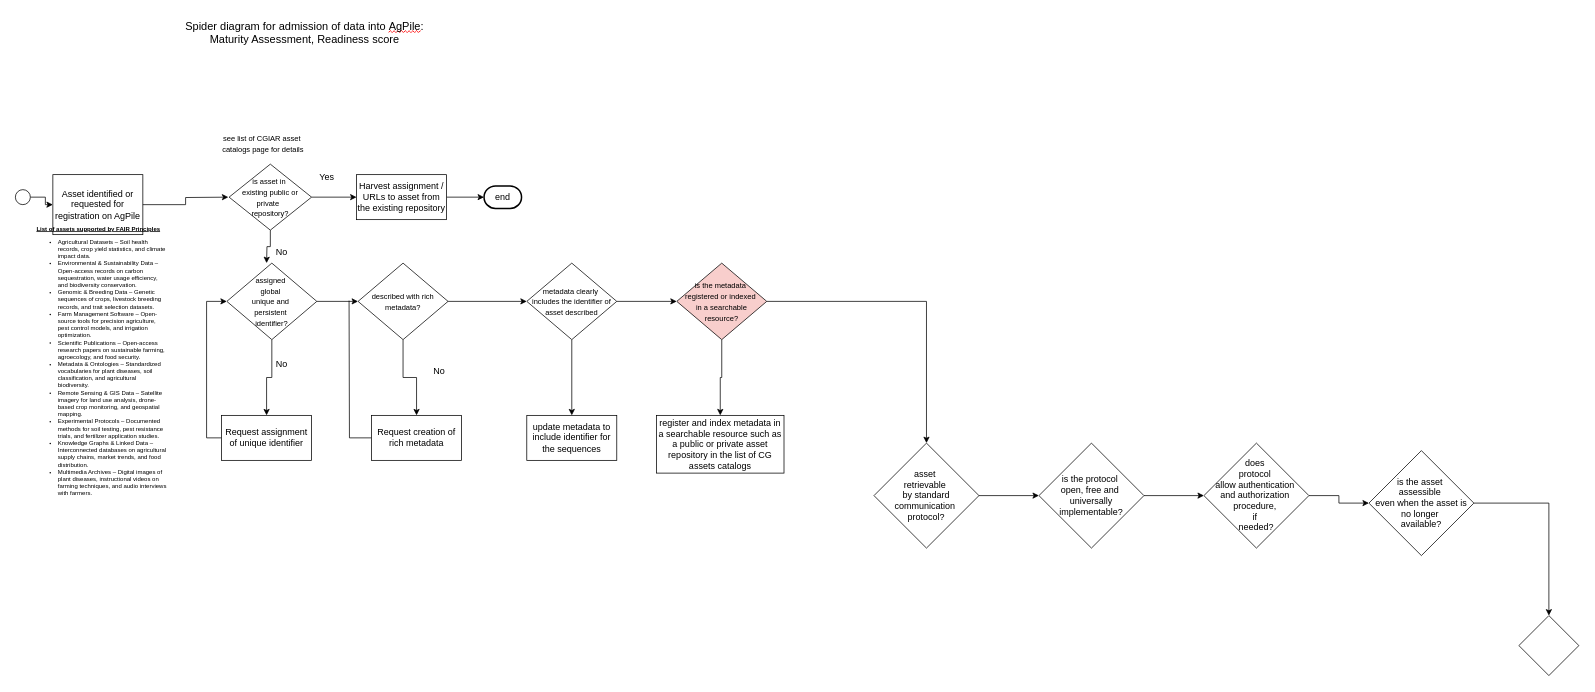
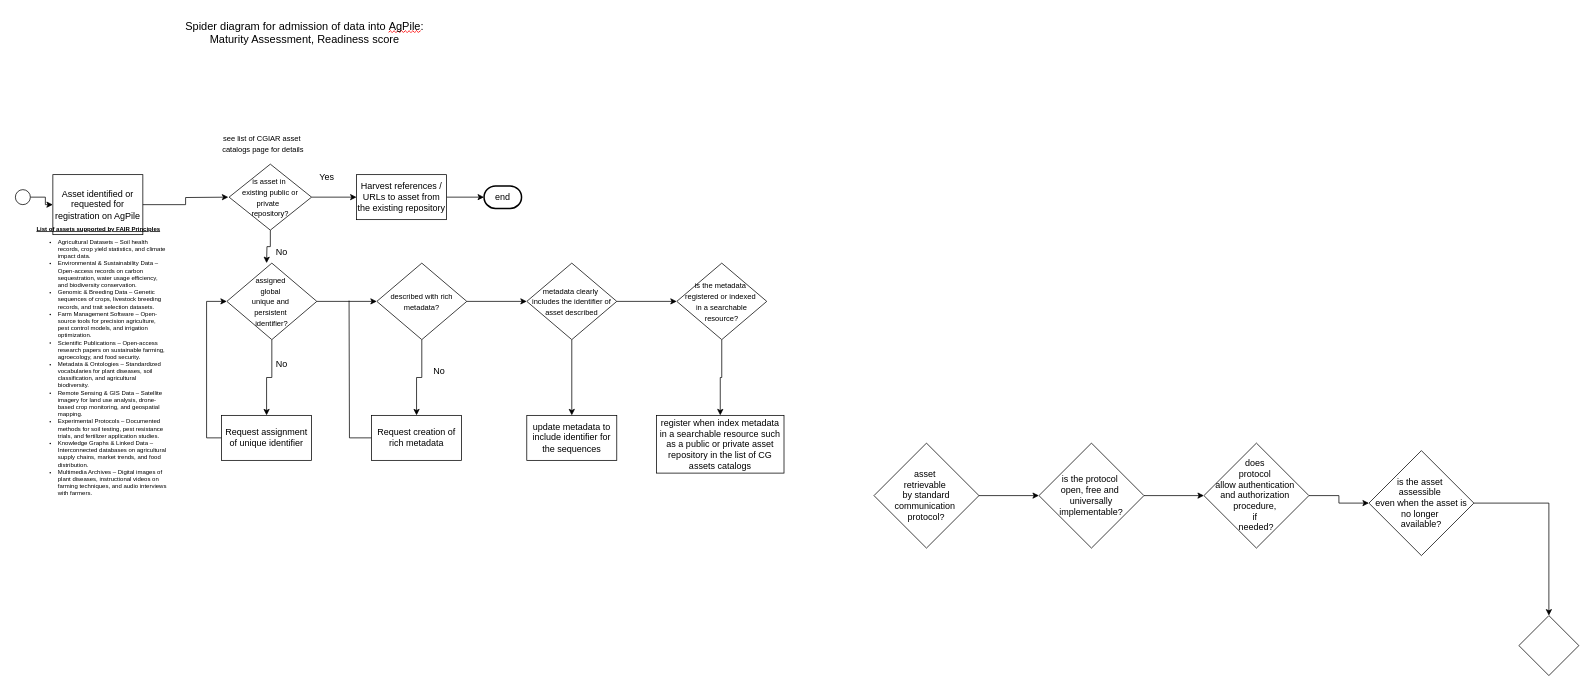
node "Harvest assignment / URLs to asset from the existing repository": label "Harvest assignment / URLs to asset from the existing repository" -> "Harvest references / URLs to asset from the existing repository"
node "described with rich metadata?": moved (403, 301) -> (422, 301)
node "is the metadata registered or indexed in a searchable resource?": fillcolor #f8cecc -> #ffffff
edge "is the metadata registered or indexed in a searchable resource?" -> "asset retrievable by standard communication protocol?": removed
node "register and index metadata in a searchable resource such as a public or private asset repository in the list of CG assets catalogs": label "register and index metadata in a searchable resource such as a public or private asset repository in the list of CG assets catalogs" -> "register when index metadata in a searchable resource such as a public or private asset repository in the list of CG assets catalogs"
